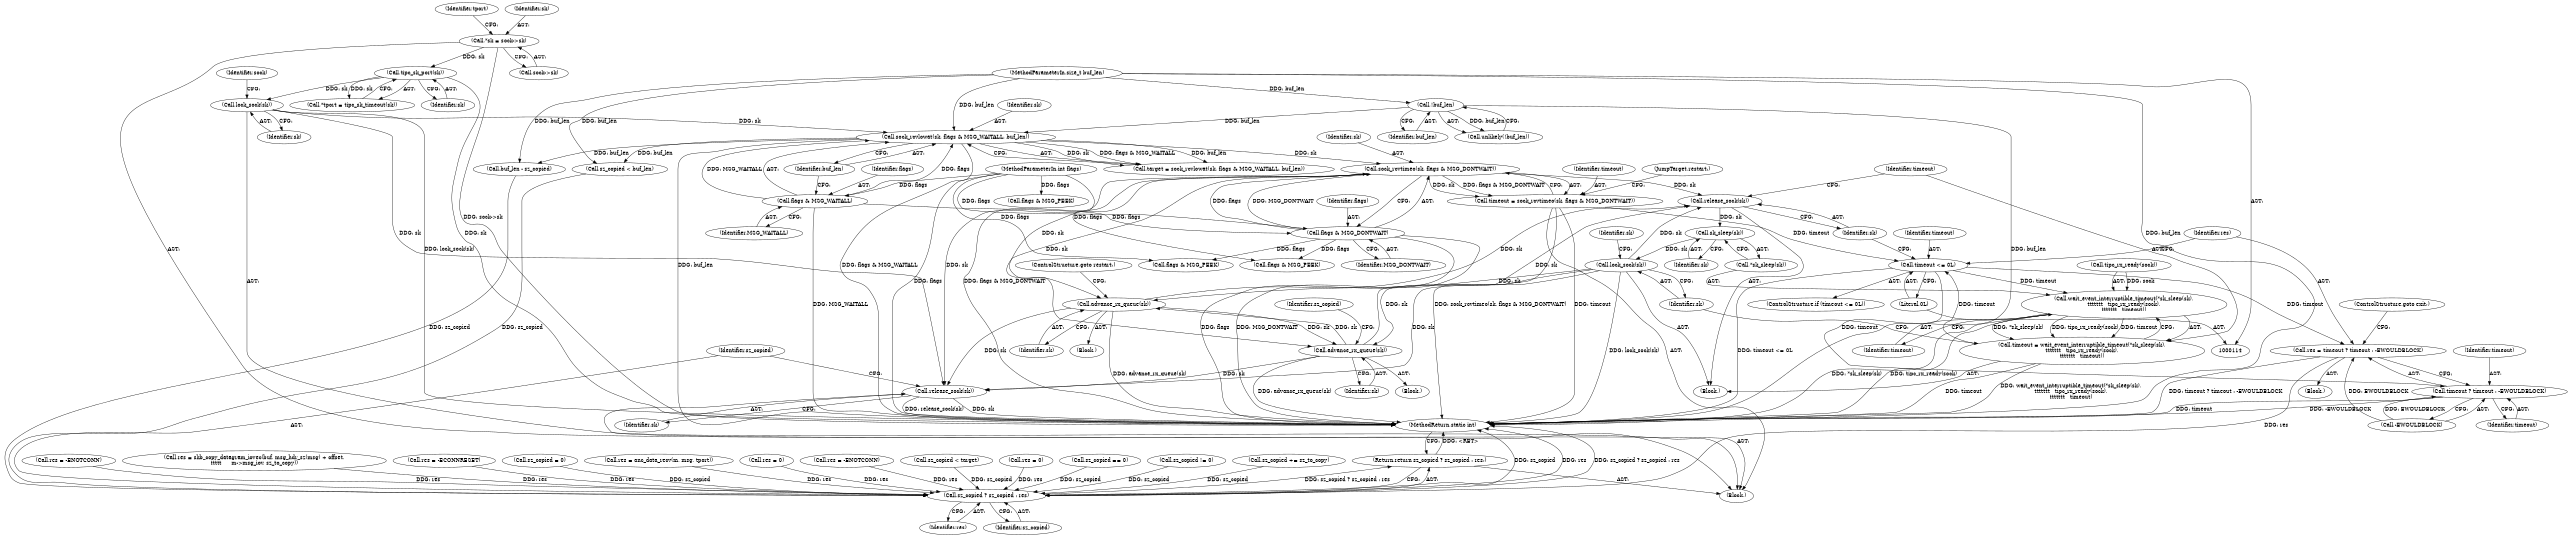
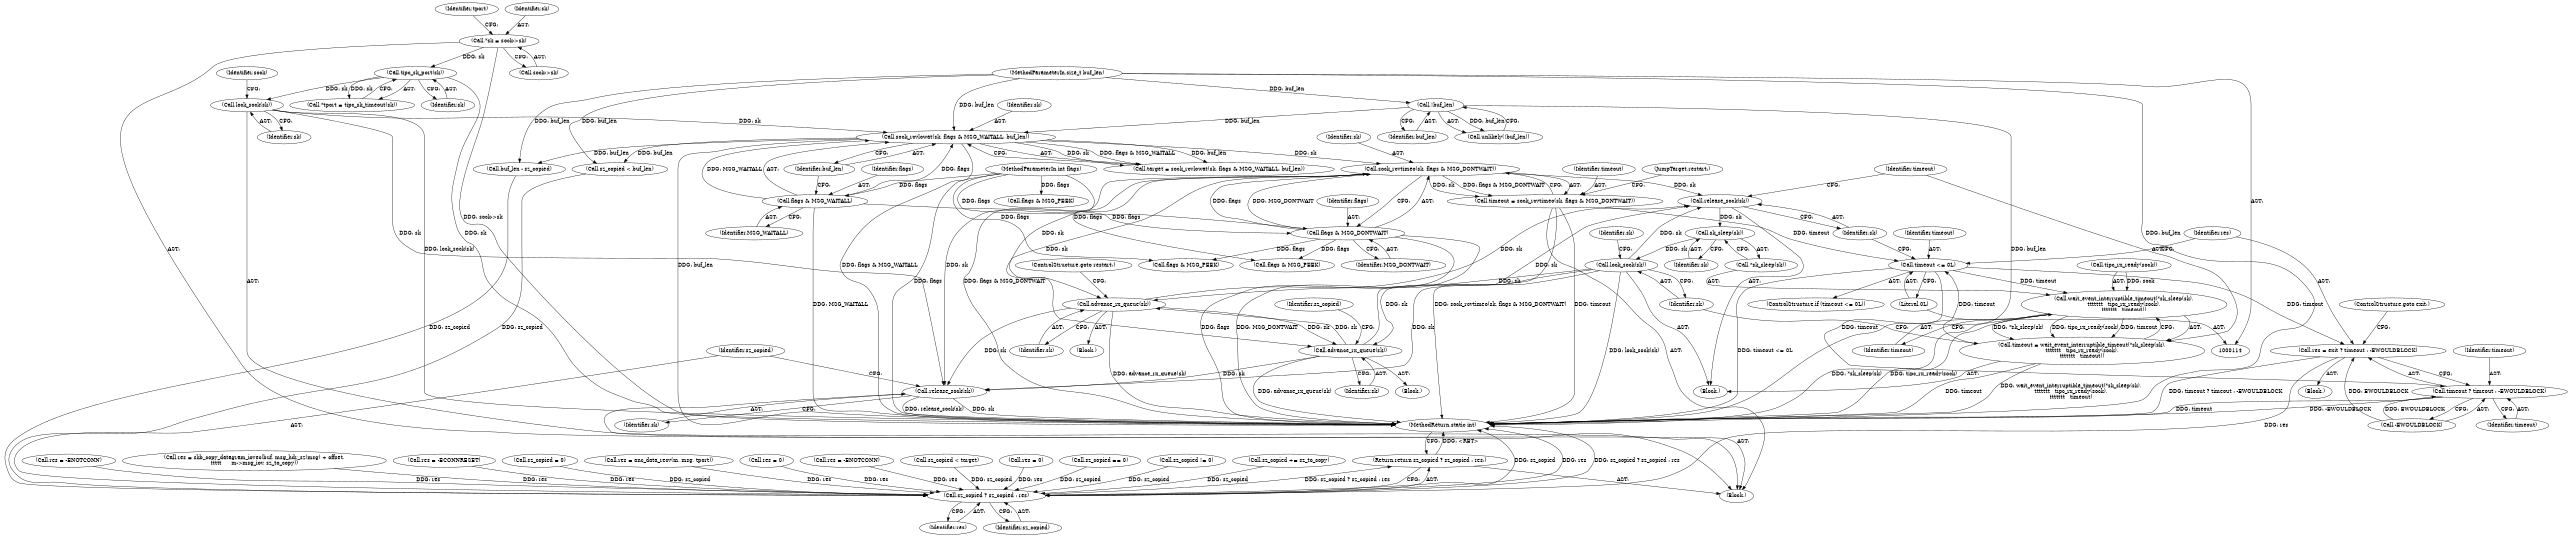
node "(Call,res = timeout ? timeout : -EWOULDBLOCK)": label "(Call,res = timeout ? timeout : -EWOULDBLOCK)" -> "(Call,res = exit ? timeout : -EWOULDBLOCK)"
